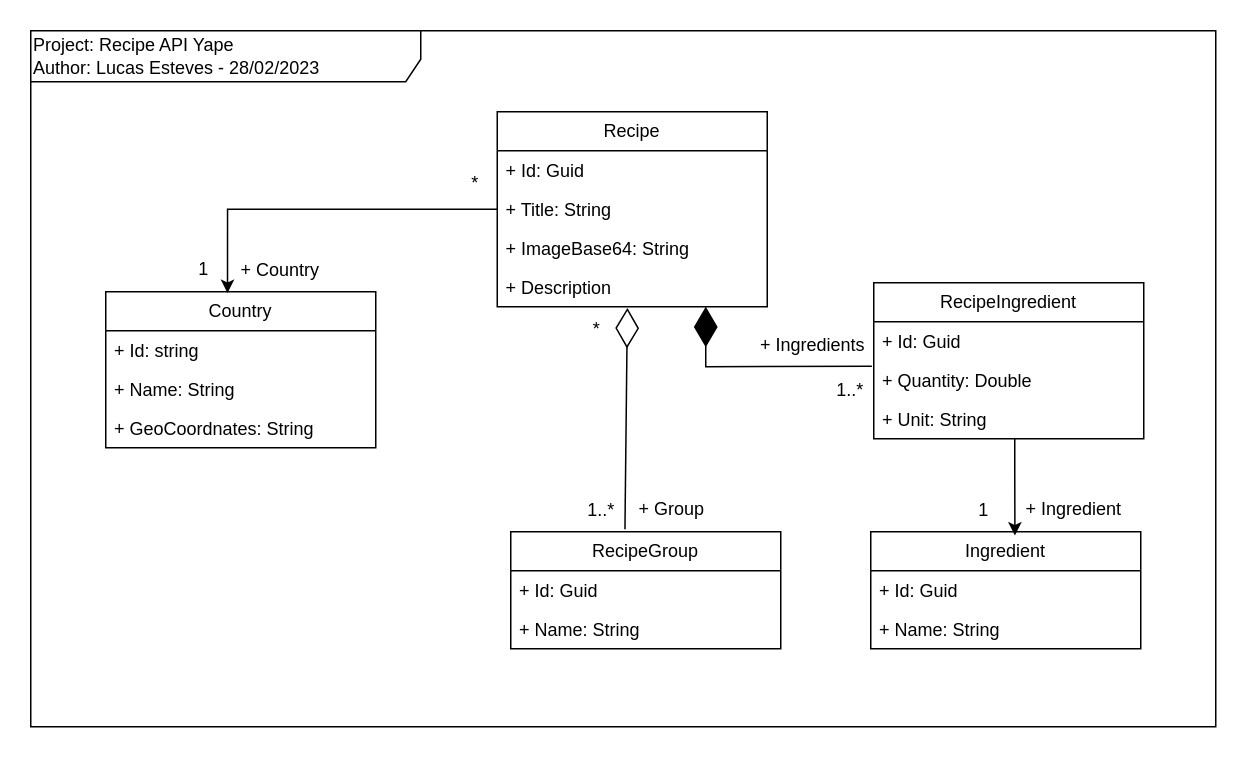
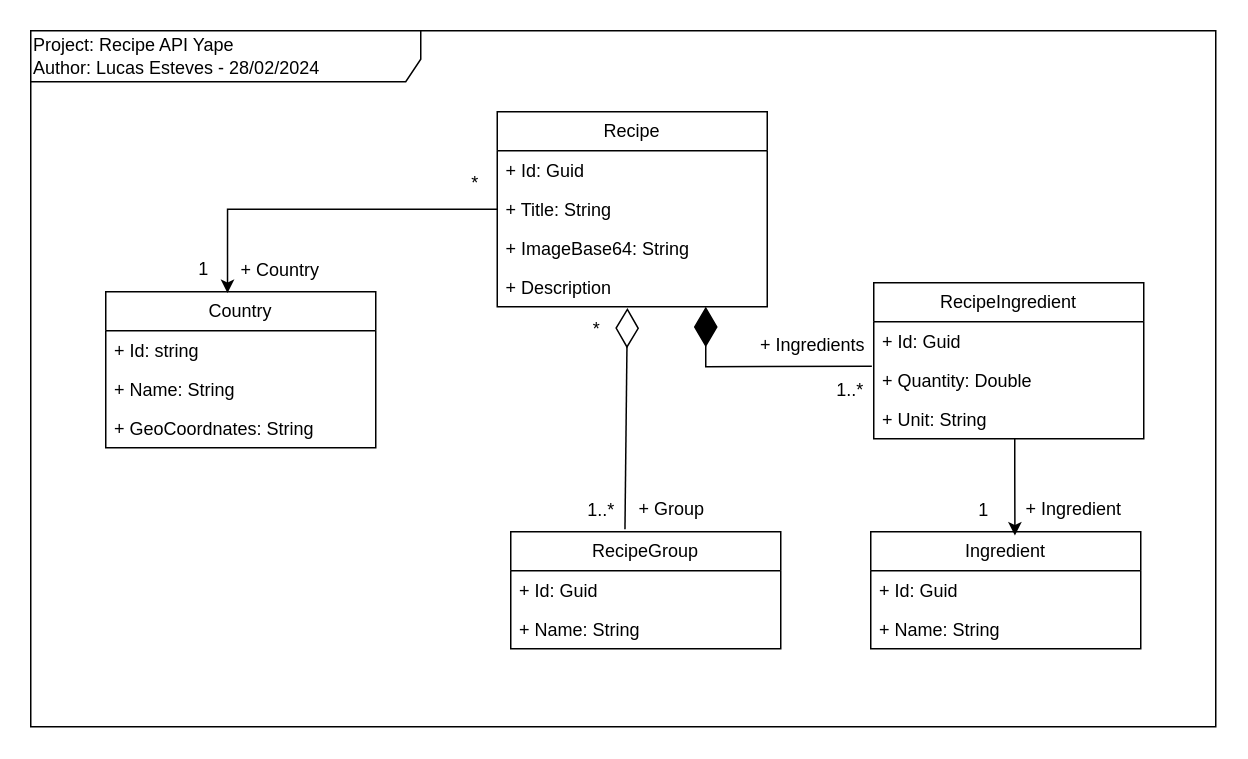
node "Project: Recipe API Yape Author: Lucas Esteves - 28/02/2023": label "Project: Recipe API Yape Author: Lucas Esteves - 28/02/2023" -> "Project: Recipe API Yape Author: Lucas Esteves - 28/02/2024"
